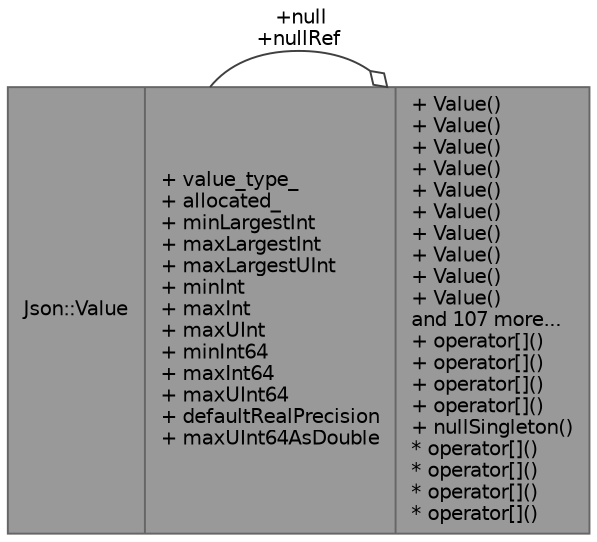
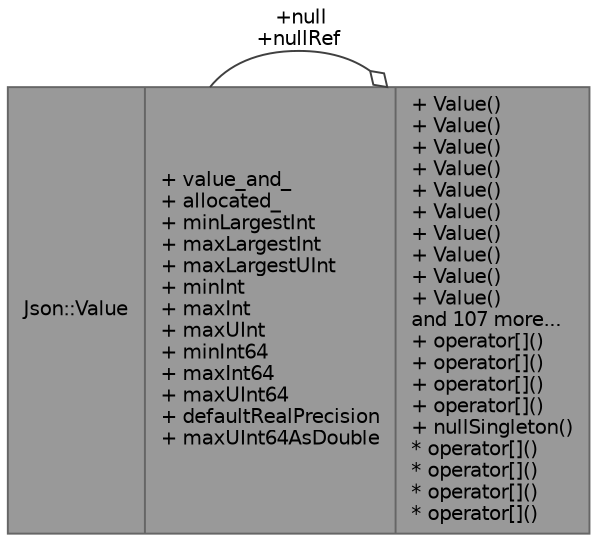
node "Json::Value": text "+ value_type_" -> "+ value_and_"
